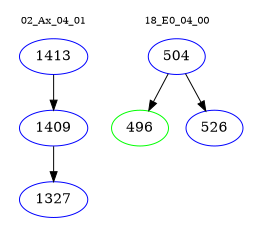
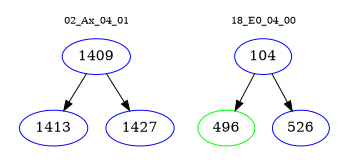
node "504": label "504" -> "104"
edge "1413" -> "1409": reversed
node "1327": label "1327" -> "1427"
